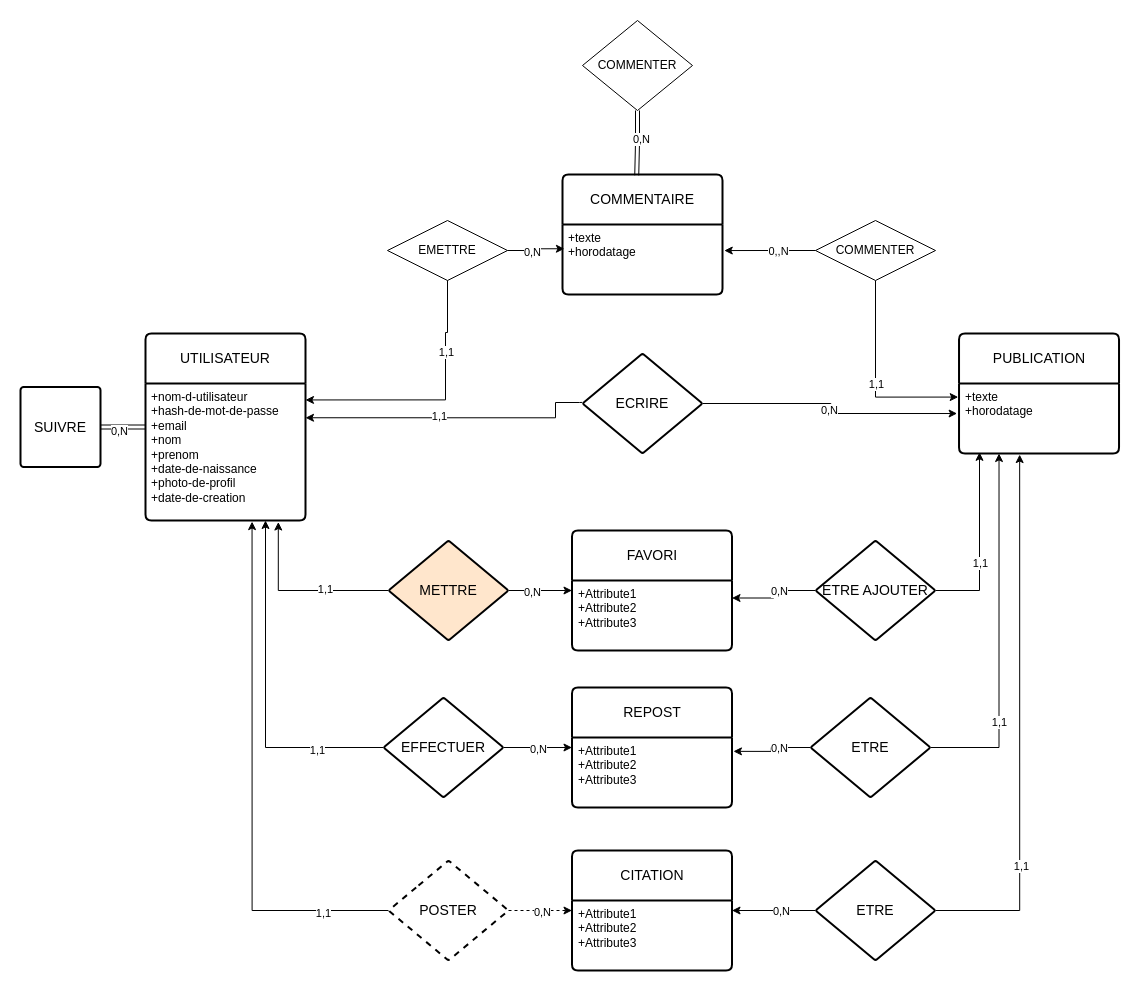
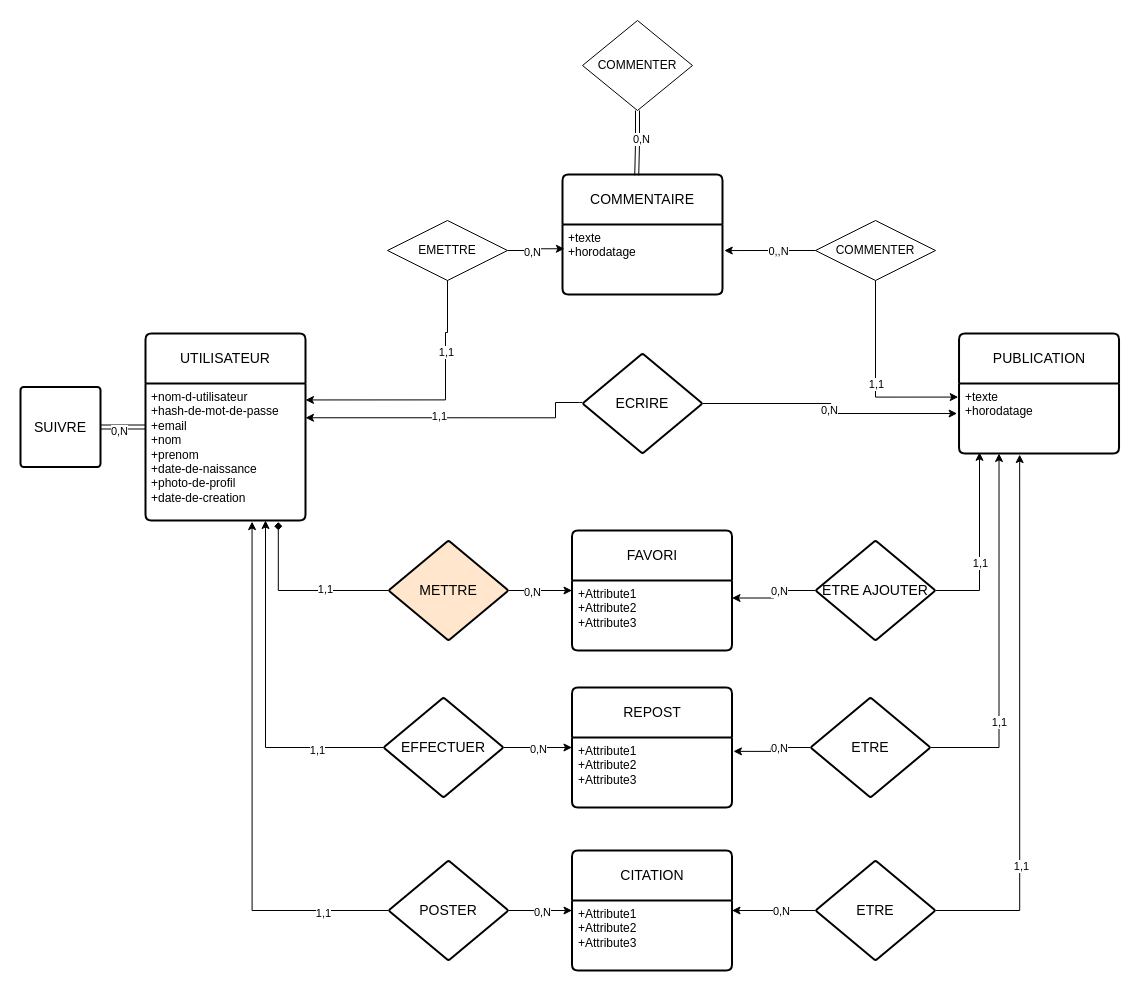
edge "METTRE" -> "+nom-d-utilisateur+hash-de-mot-de-passe+email+nom+prenom+date-de-naissance+photo-de-profil+date-de-creation": arrowhead classic -> diamond
node "POSTER": style dashed -> solid
edge "POSTER" -> "CITATION": style dashed -> solid
